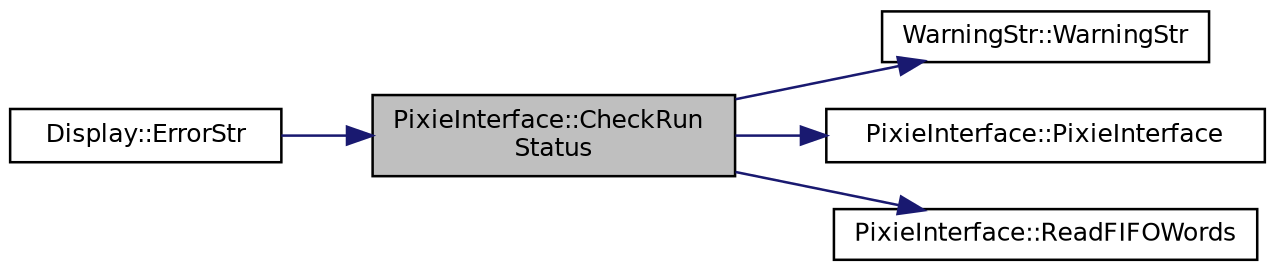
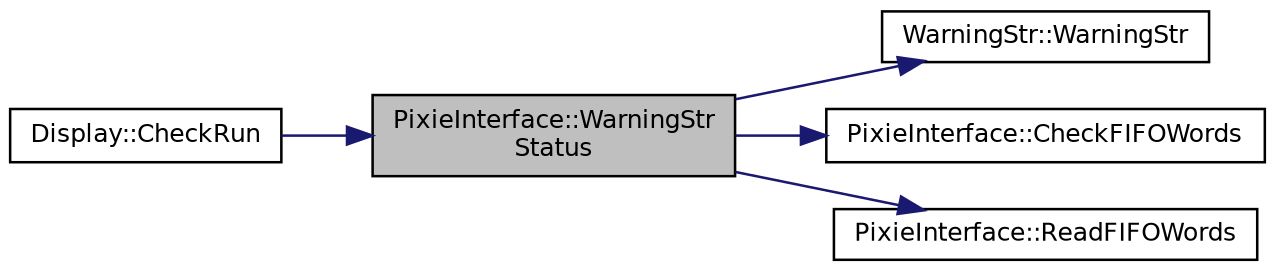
node "Display::ErrorStr": label "Display::ErrorStr" -> "Display::CheckRun"
node "PixieInterface::CheckRun Status": label "PixieInterface::CheckRun Status" -> "PixieInterface::WarningStr Status"
node "PixieInterface::PixieInterface": label "PixieInterface::PixieInterface" -> "PixieInterface::CheckFIFOWords"
